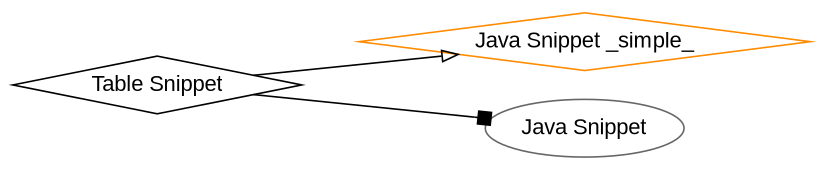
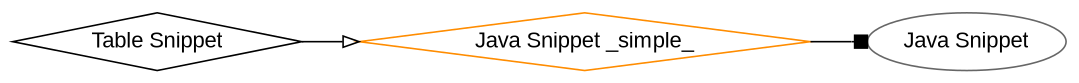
edge "Table Snippet" -> "Java Snippet": now "Java Snippet _simple_" -> "Java Snippet"
